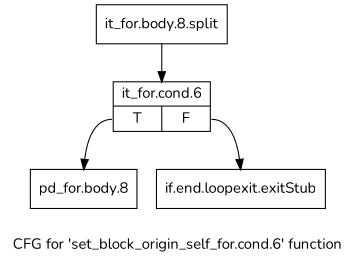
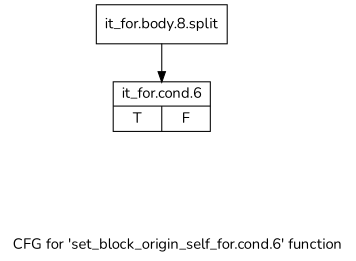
node "pd_for.body.8": removed
node "if.end.loopexit.exitStub": removed
